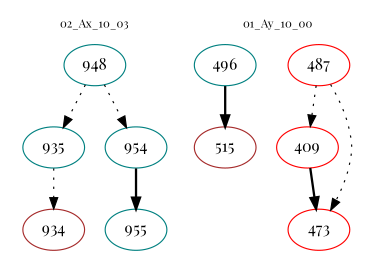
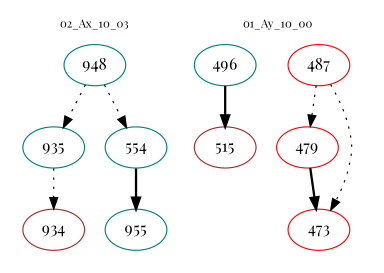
node "954": label "954" -> "554"
node "409": label "409" -> "479"
